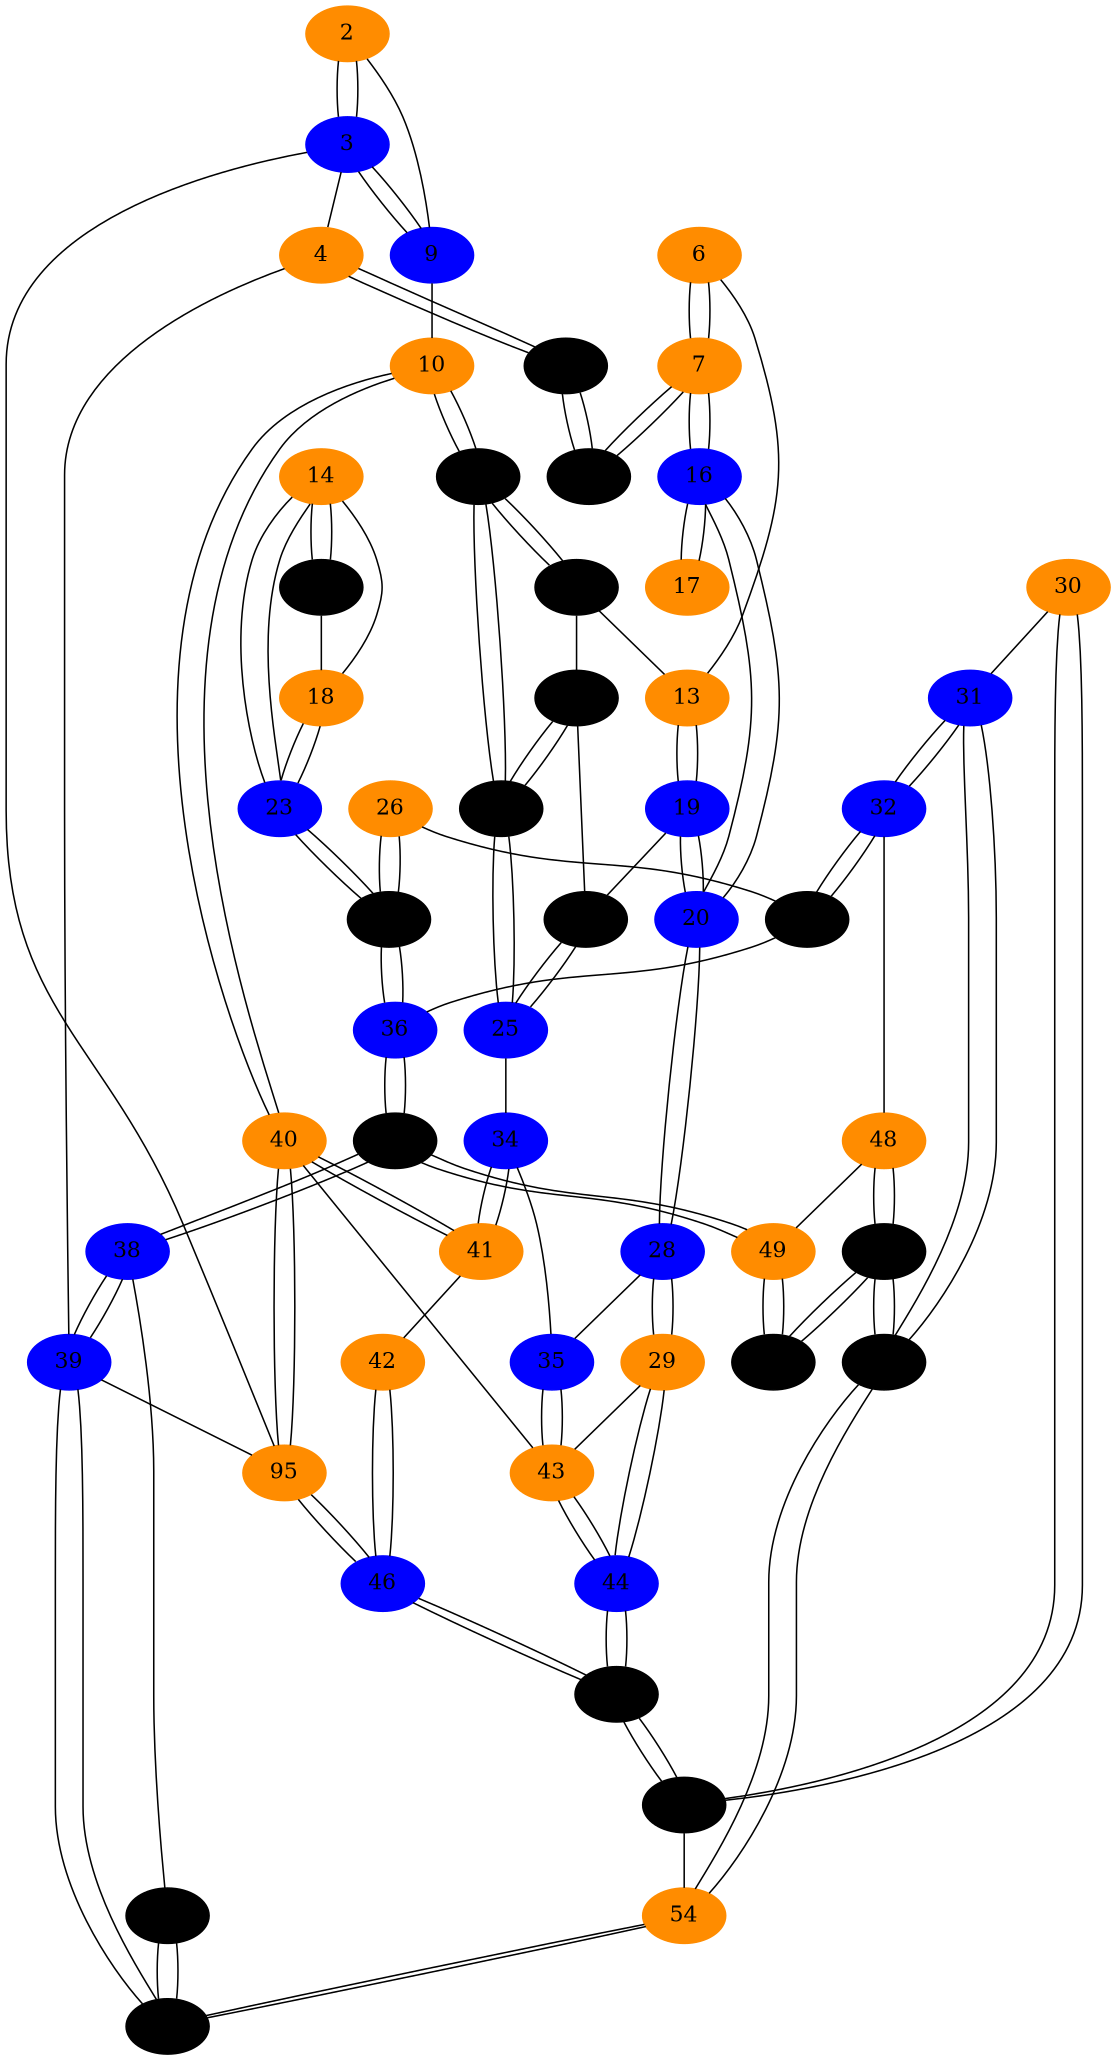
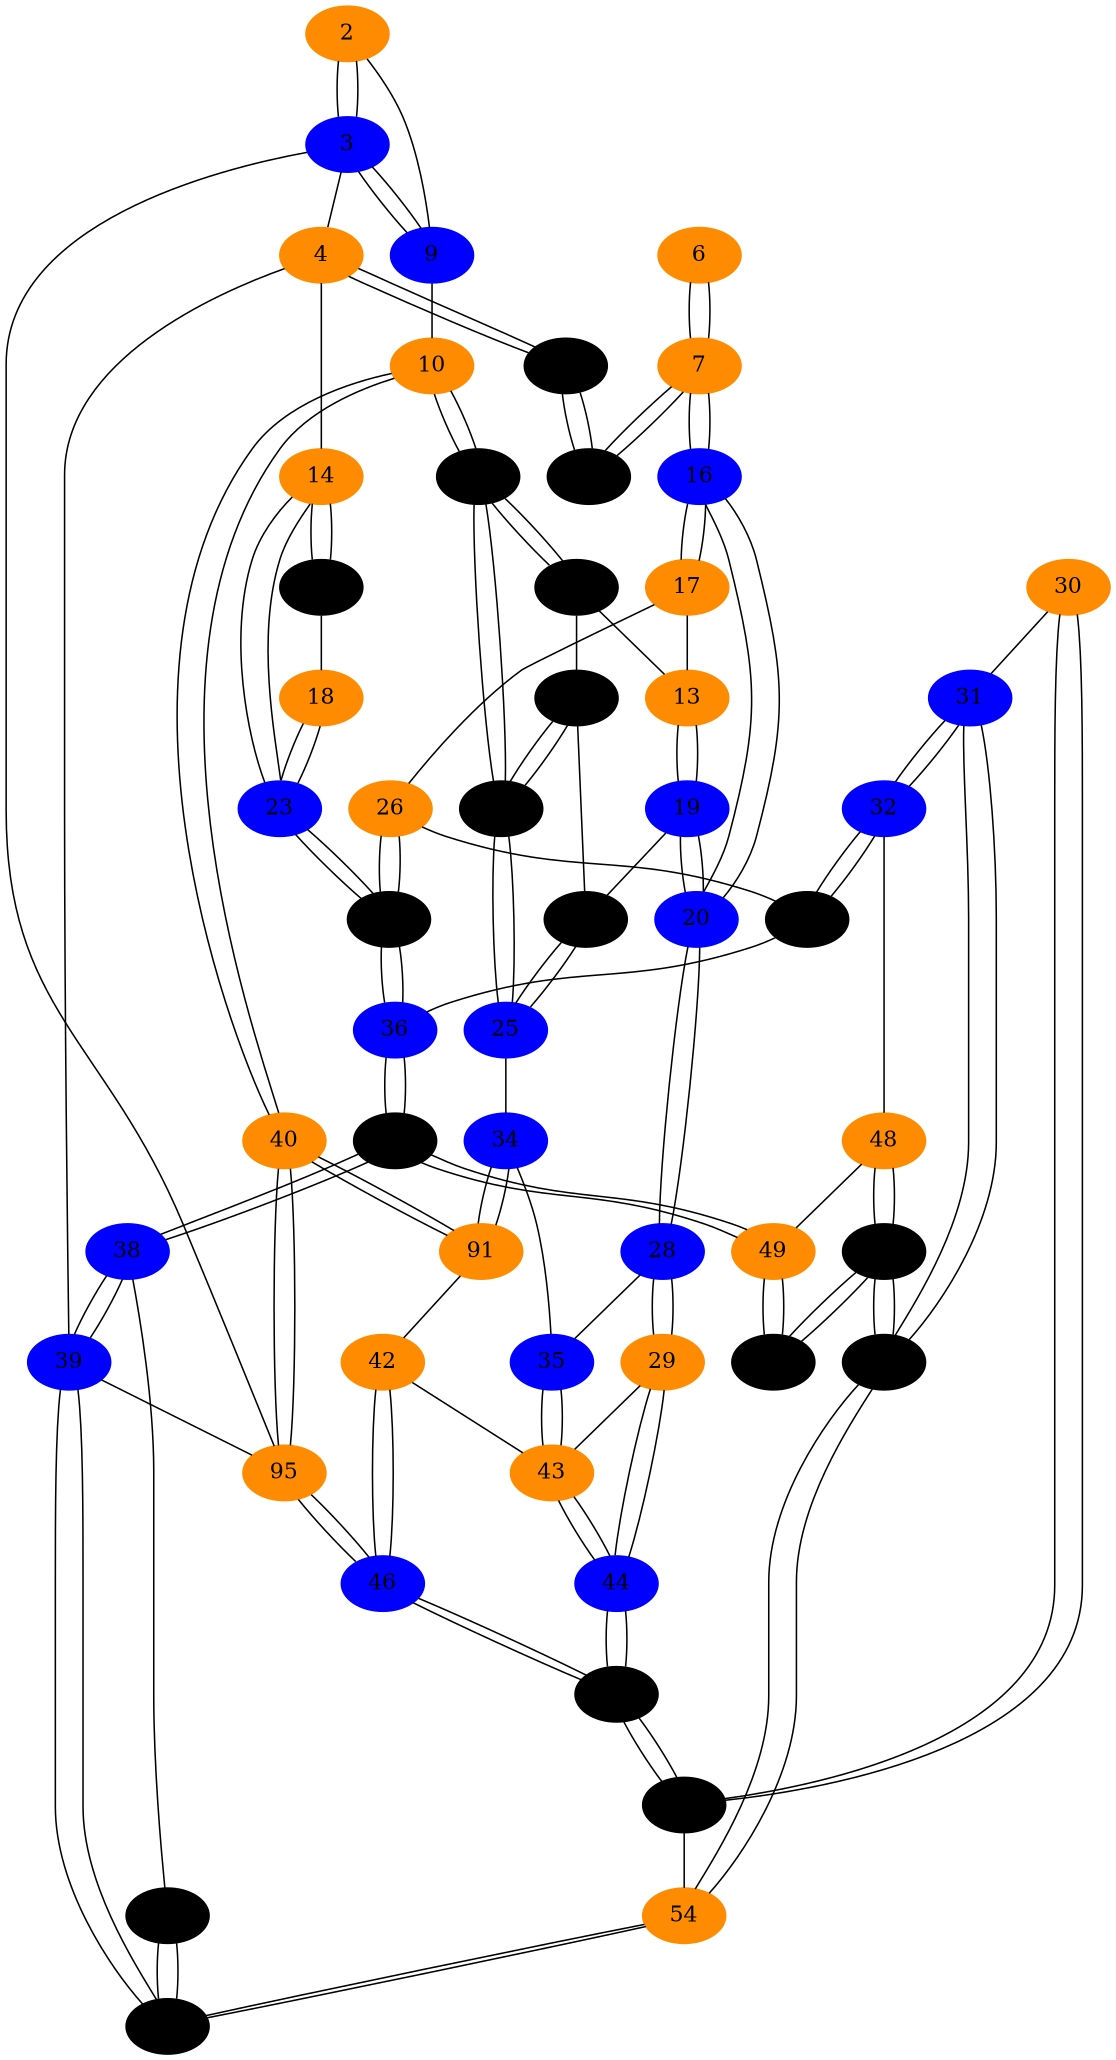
edge "6" -- "13": now "17" -- "13"
edge "14" -- "18": now "14" -- "4"
edge "17" -- "26": added
node "41": label "41" -> "91"
edge "40" -- "43": now "42" -- "43"
